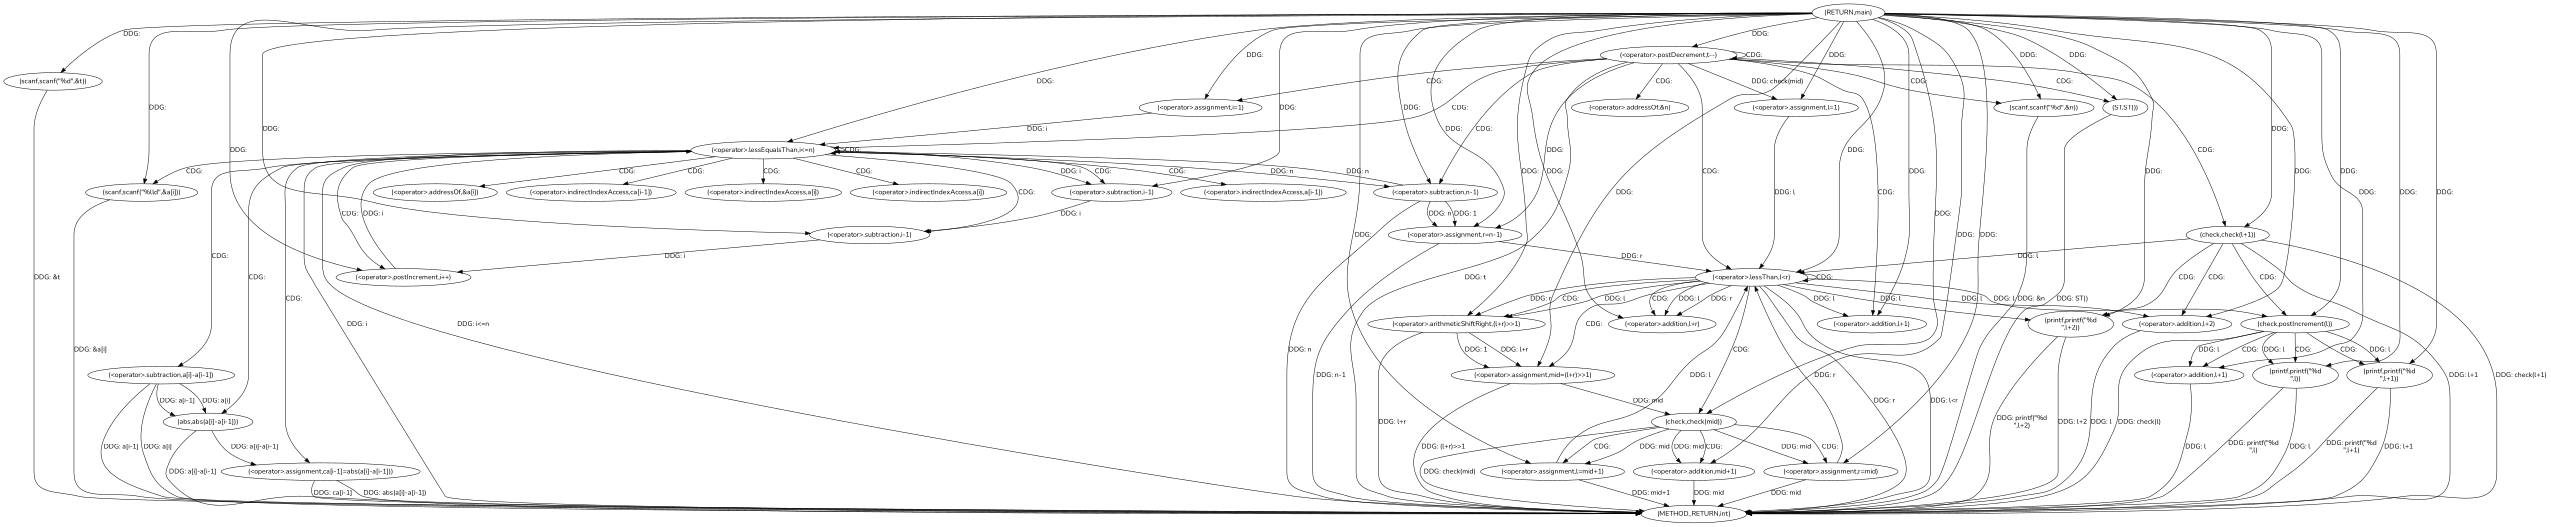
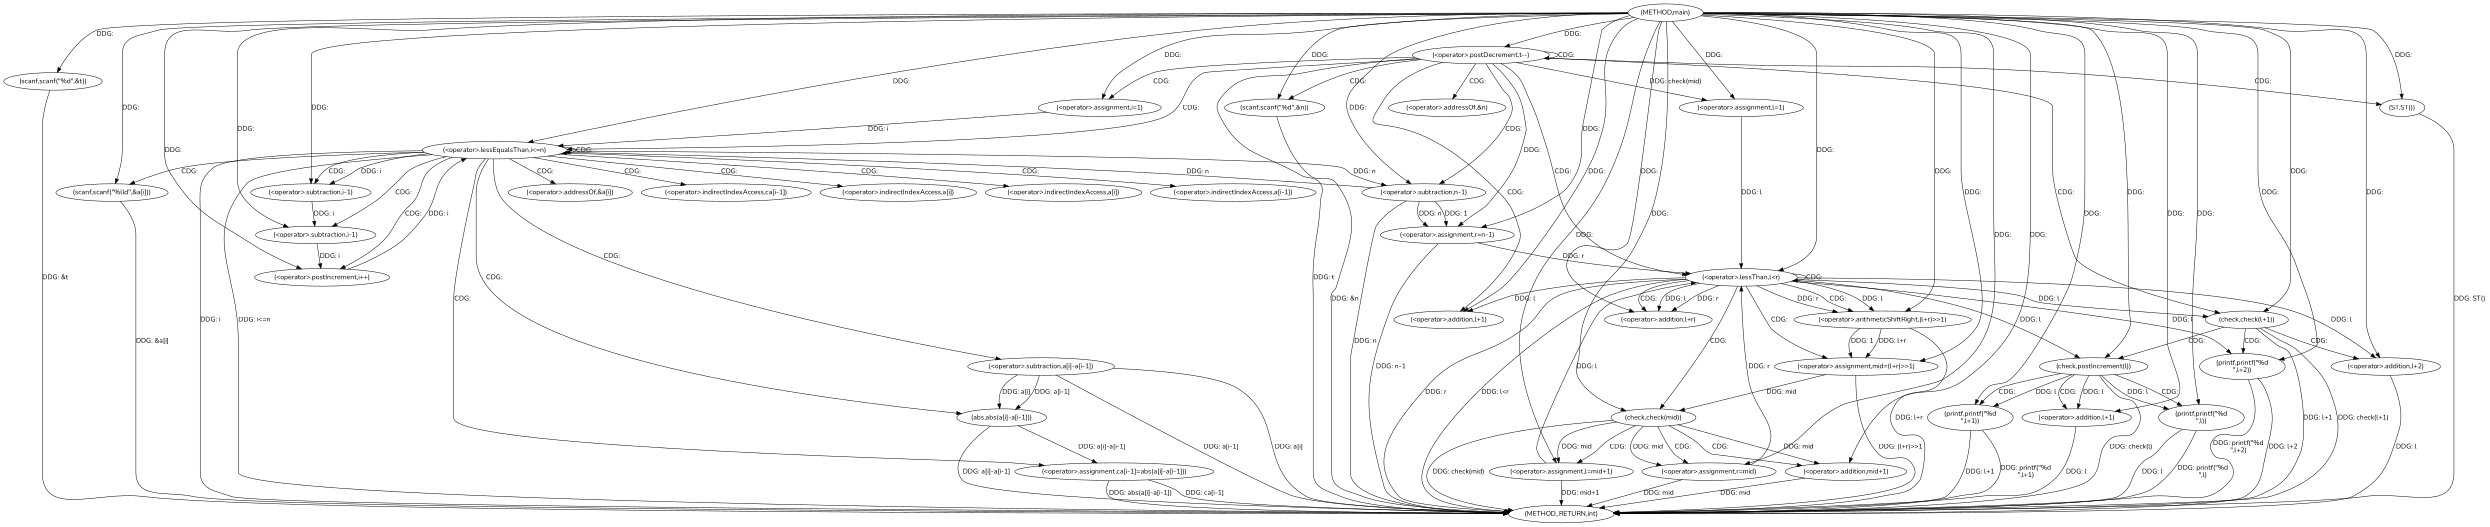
node "(RETURN,main)": label "(RETURN,main)" -> "(METHOD,main)"
edge "(check,check(l+1))" -> "(<operator>.lessThan,l<r)": reversed
